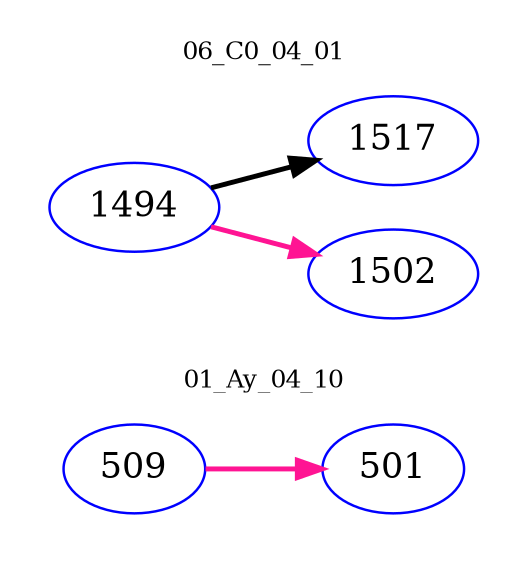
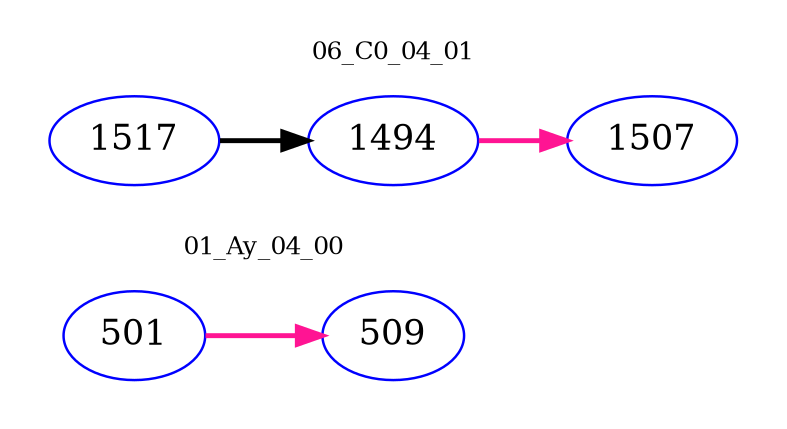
edge "1494" -> "1517": reversed
node "1502": label "1502" -> "1507"
cluster "01_Ay_04_10": label "01_Ay_04_10" -> "01_Ay_04_00"
edge "509" -> "501": reversed
